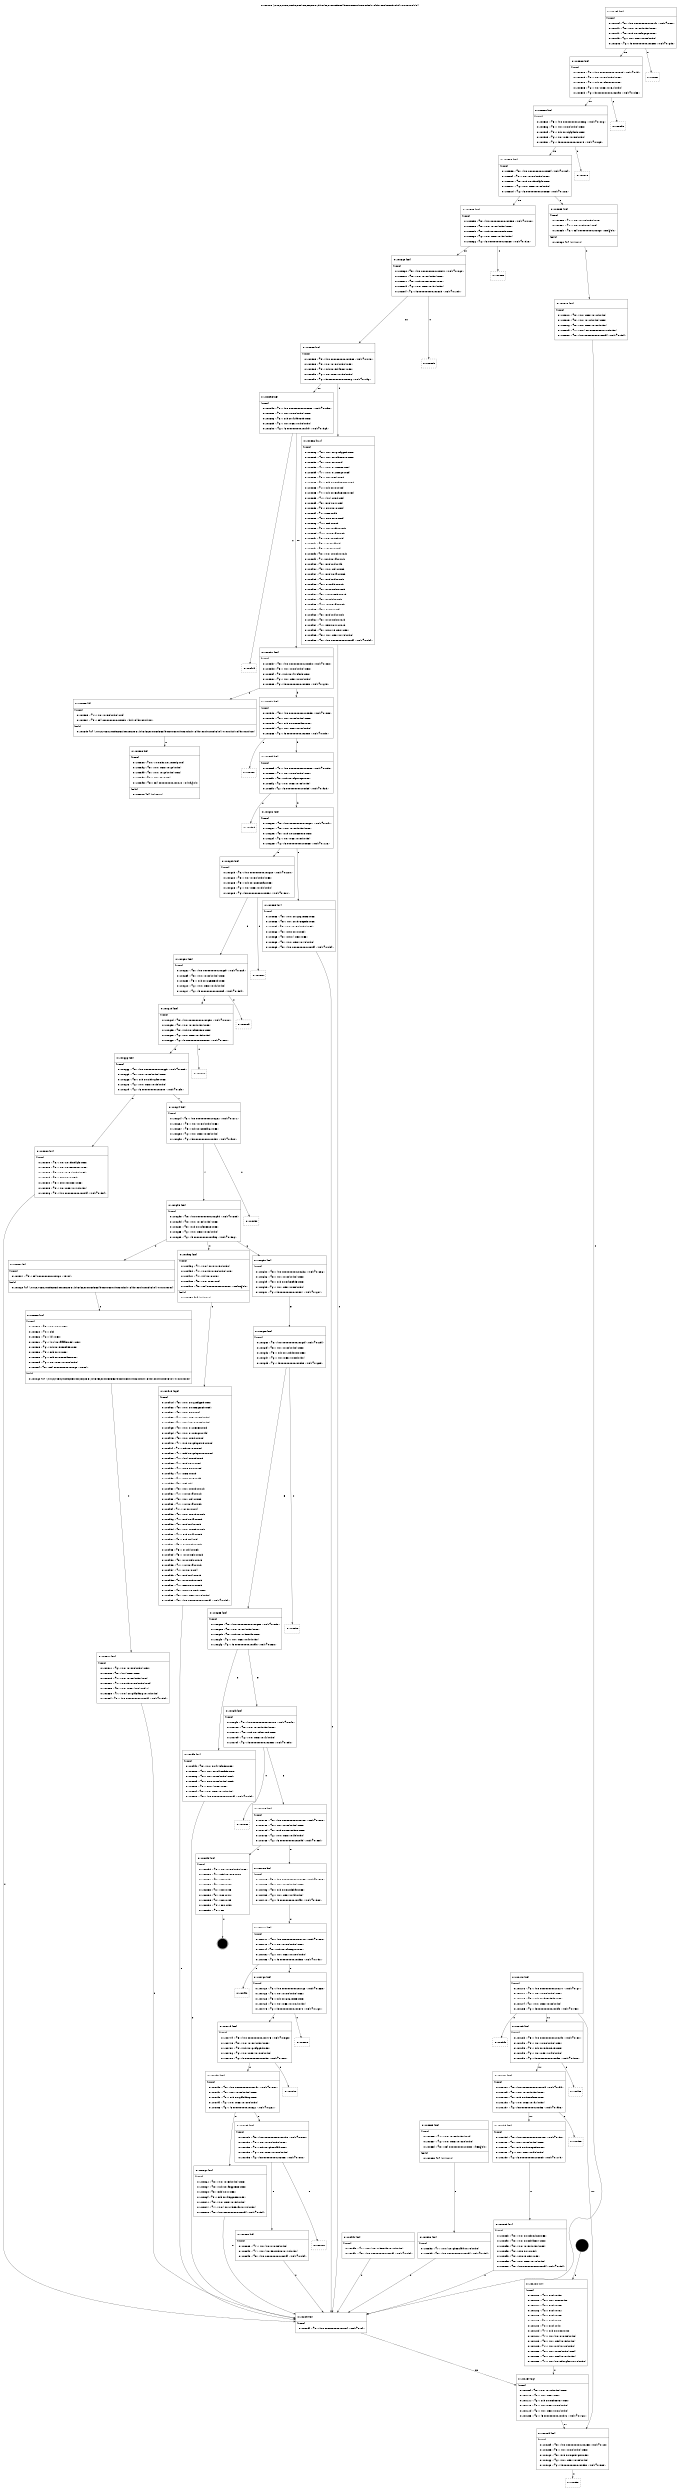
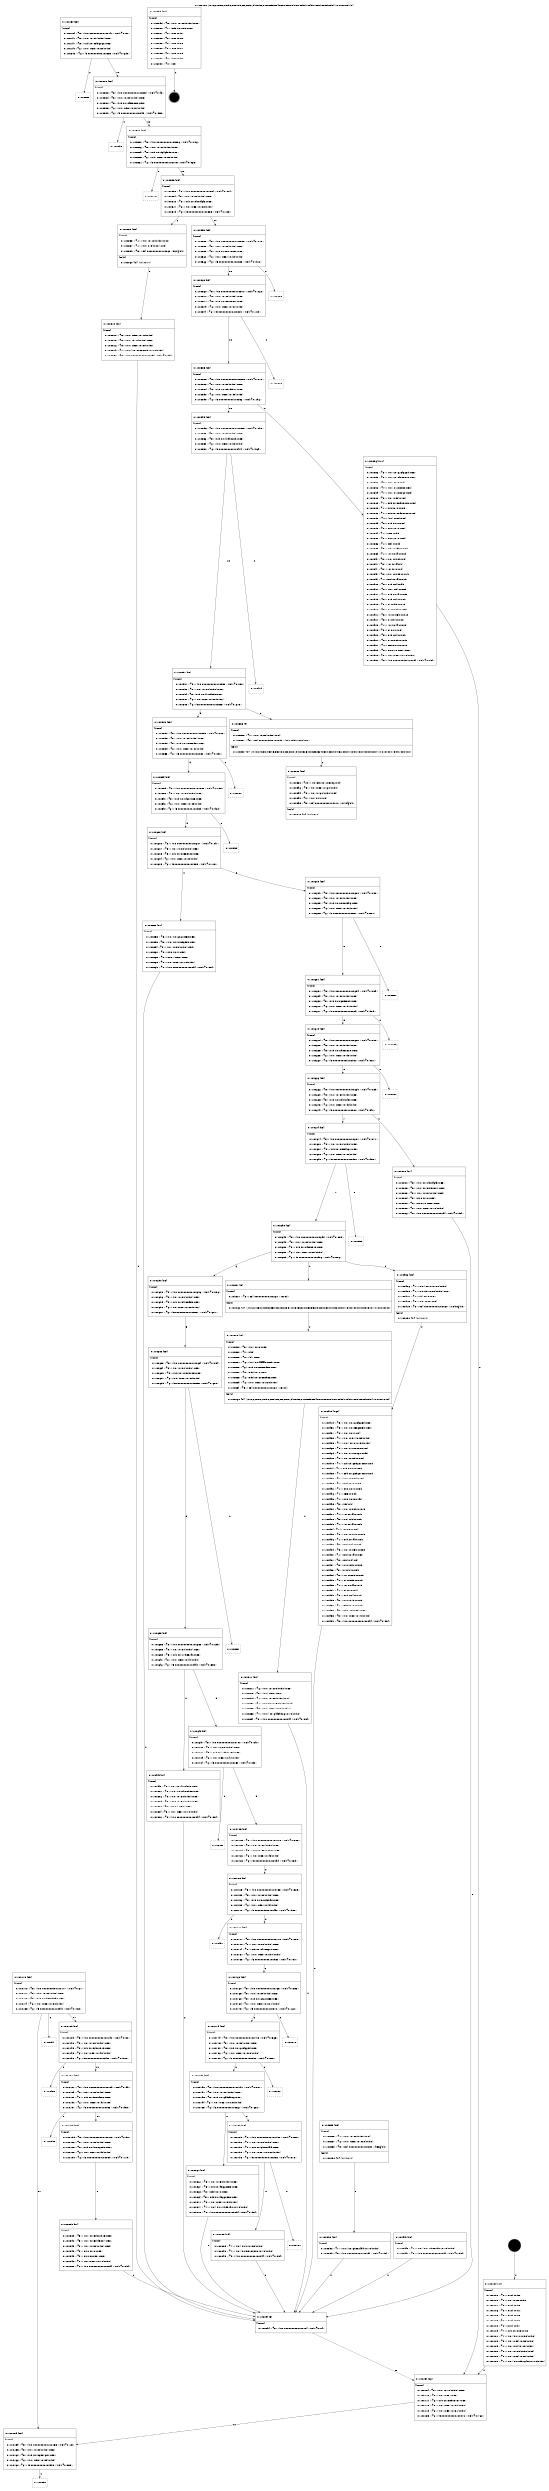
edge "0x4018a6 [144]" -> "0x40219f [5]": now "0x4018a6 [144]" -> "0x40143f [26]"
edge "0x401715 [25]" -> "0x40209d [21]": removed, label "1"
edge "0x401747 [25]" -> "0x401f91": now "0x40172e [25]" -> "0x401f91"
